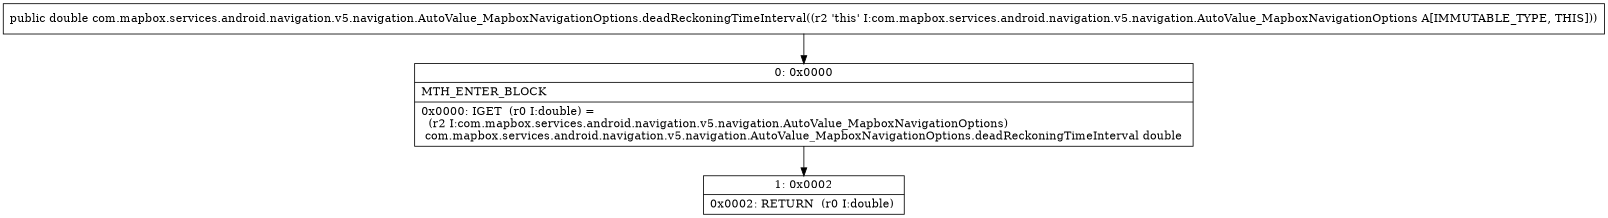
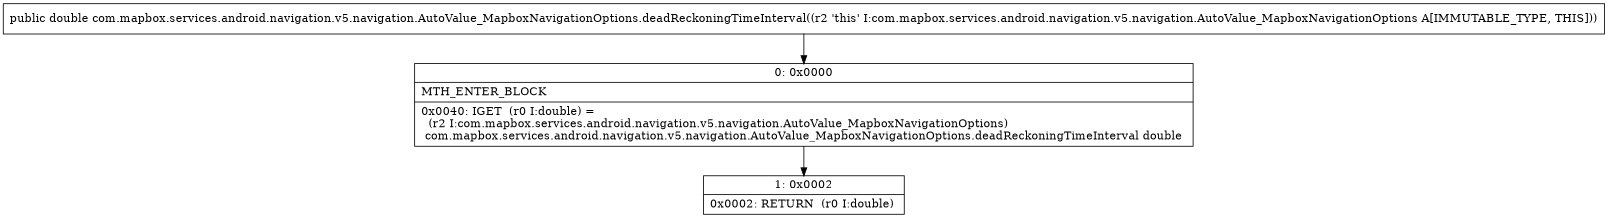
node "0: 0x0000": text "0x0000: IGET  (r0 I:double) =" -> "0x0040: IGET  (r0 I:double) ="
